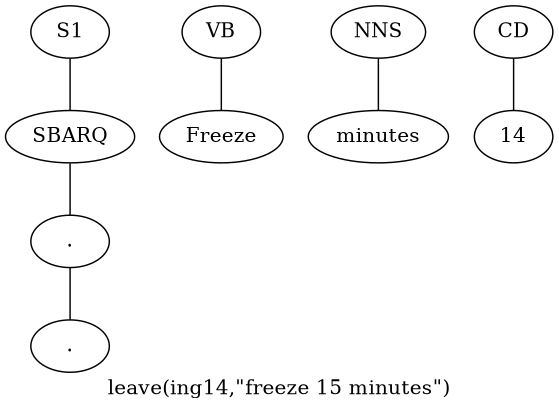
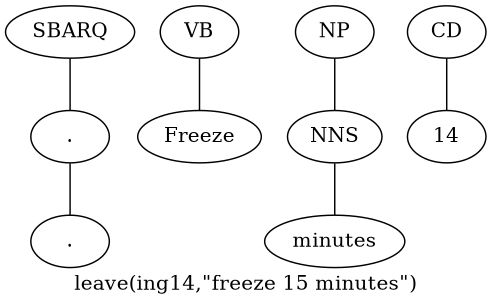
node "S1": removed
node "NP": added
